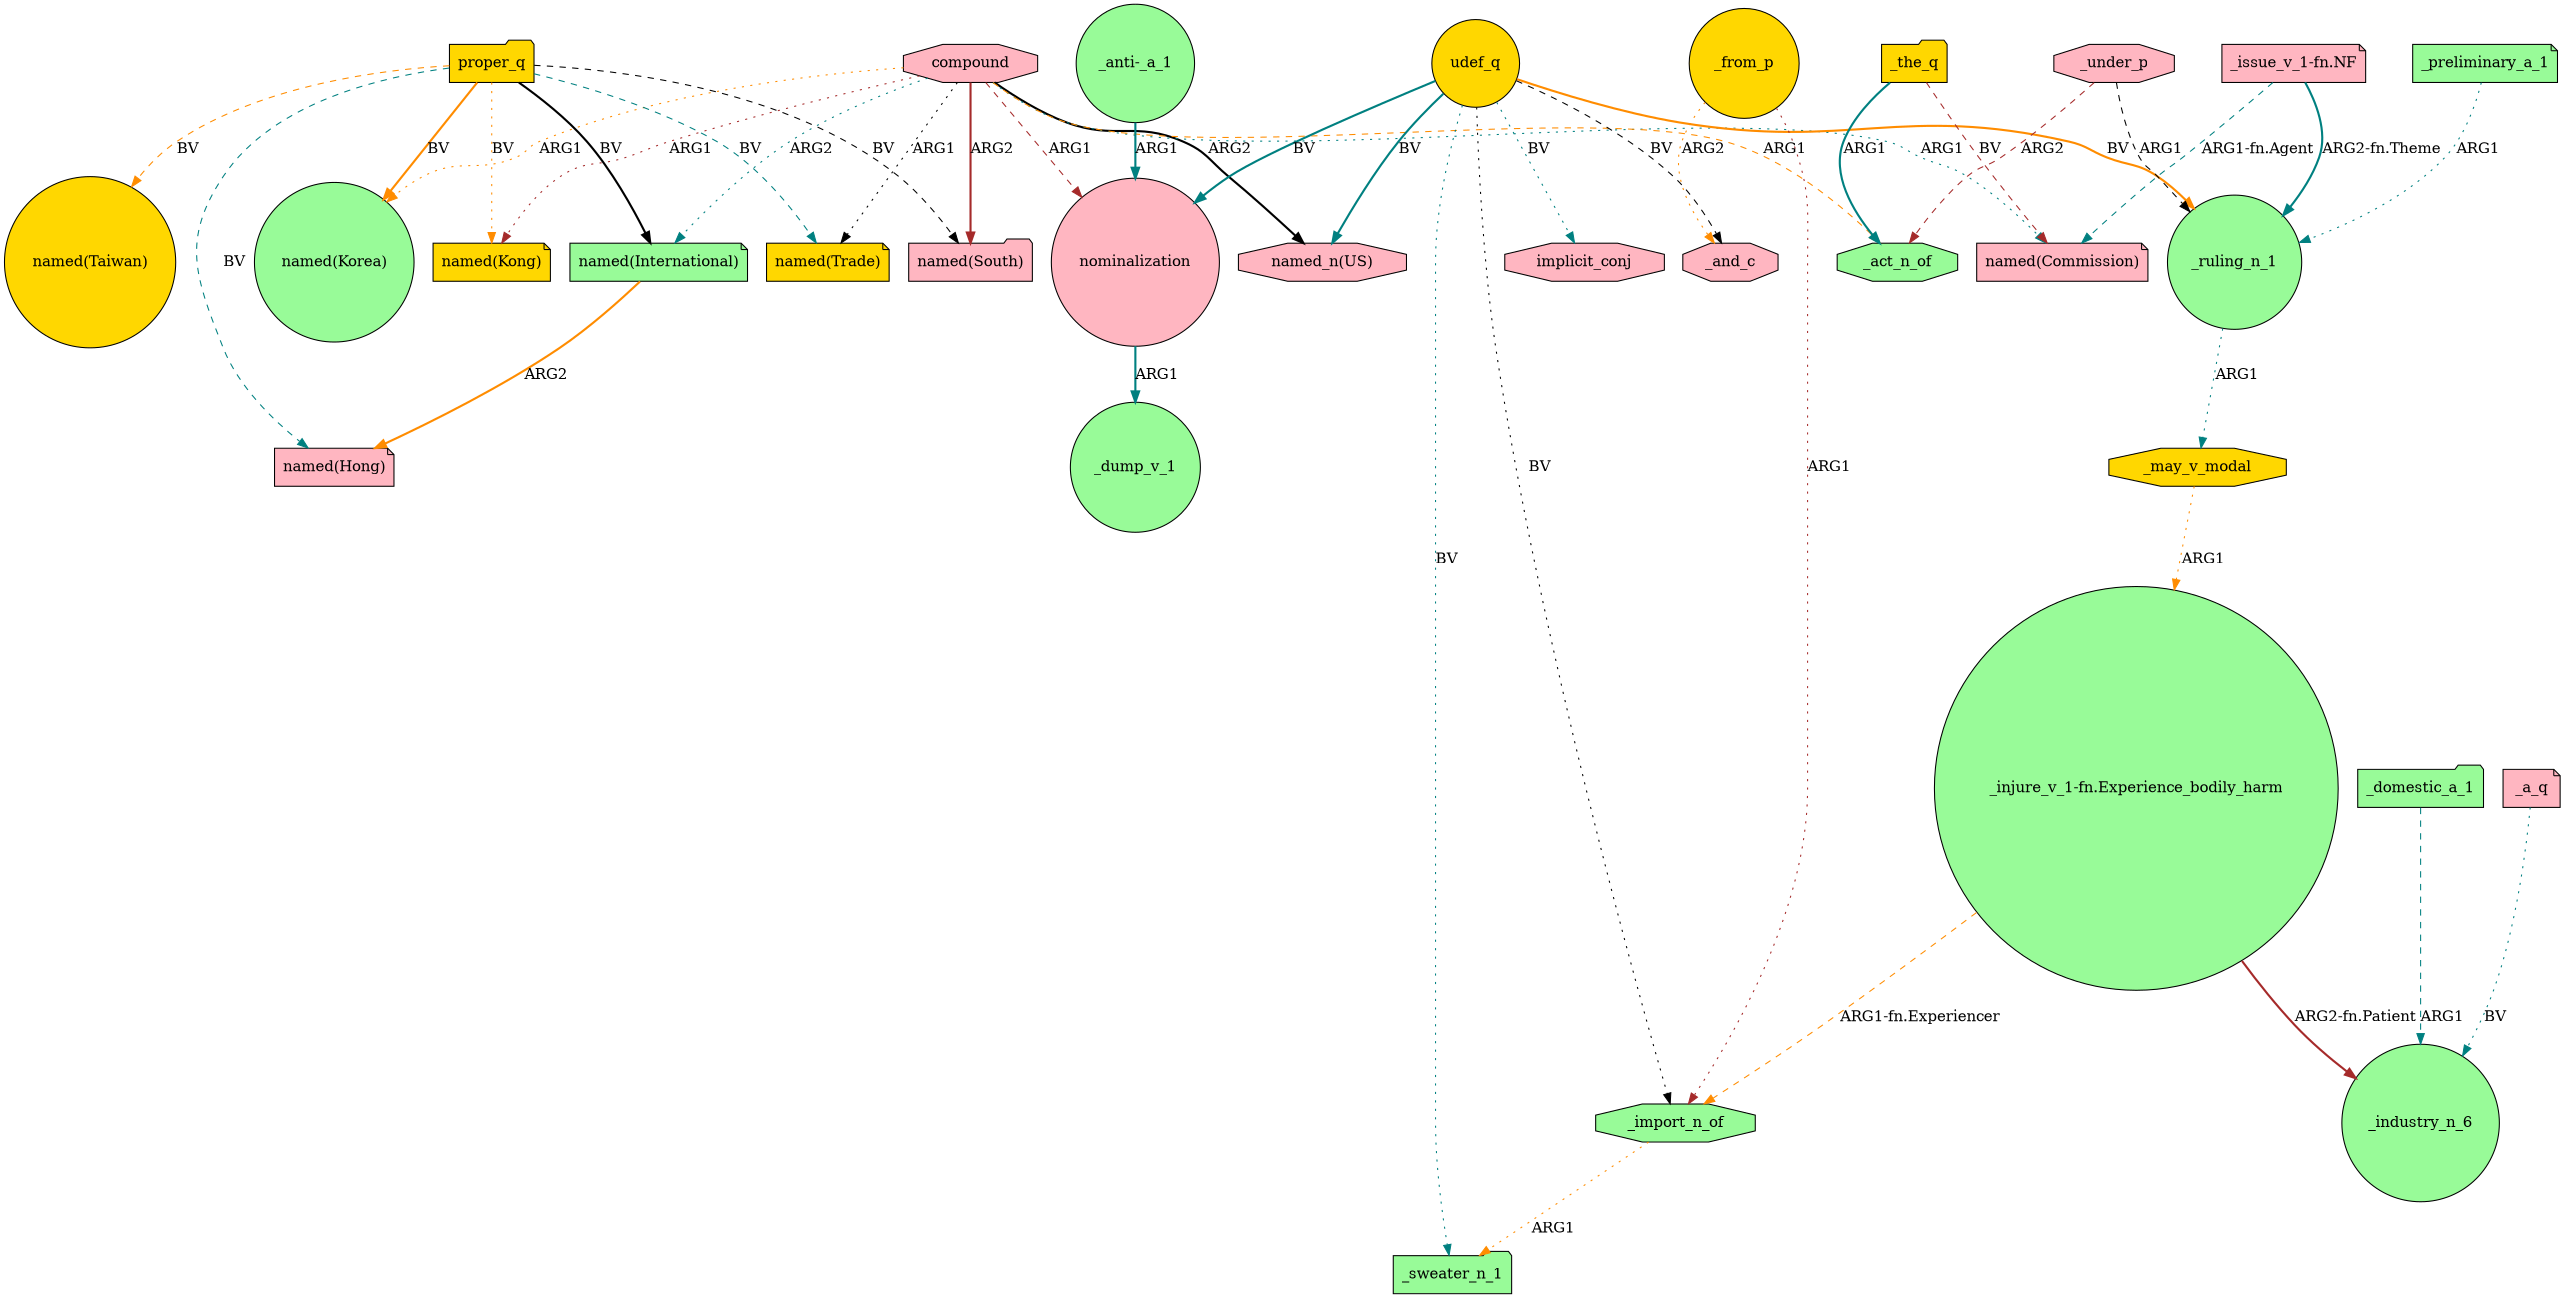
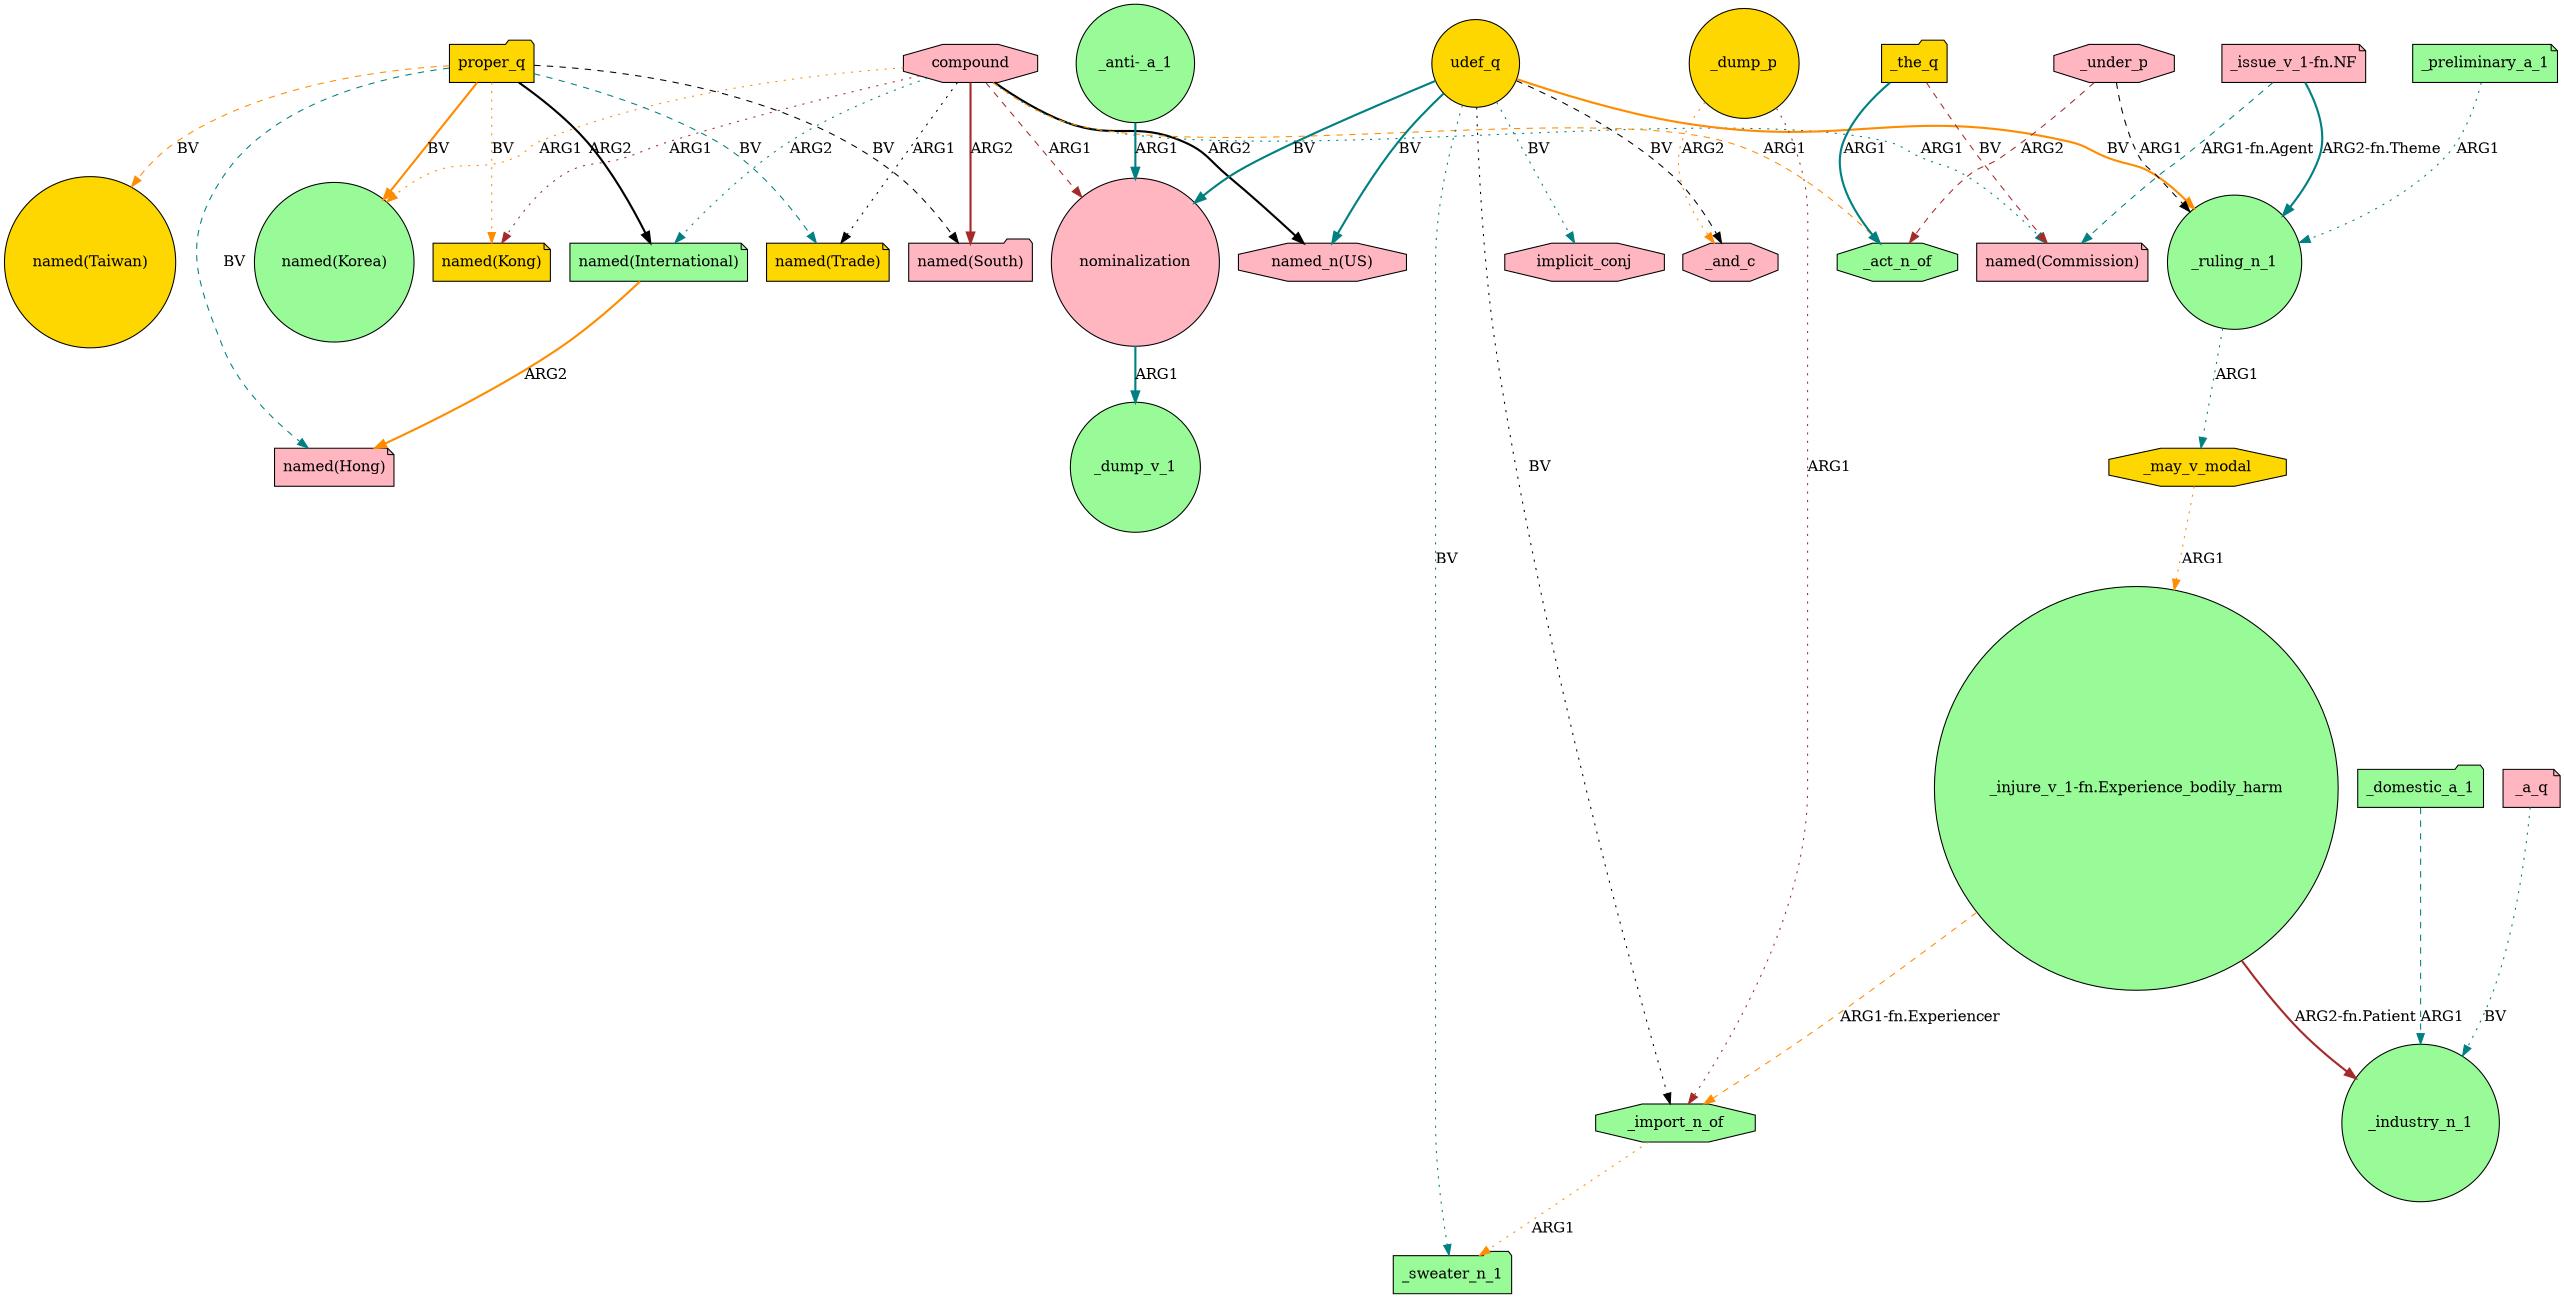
node "_from_p": label "_from_p" -> "_dump_p"
edge "proper_q" -> "named(International)": label "BV" -> "ARG2"
node "_industry_n_6": label "_industry_n_6" -> "_industry_n_1"
